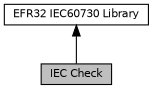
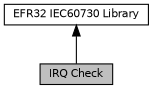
node "IEC Check": label "IEC Check" -> "IRQ Check"
